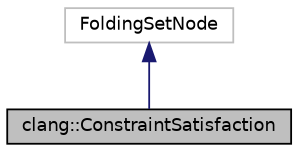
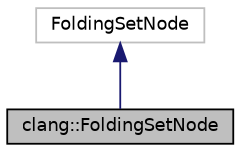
node "clang::ConstraintSatisfaction": label "clang::ConstraintSatisfaction" -> "clang::FoldingSetNode"
